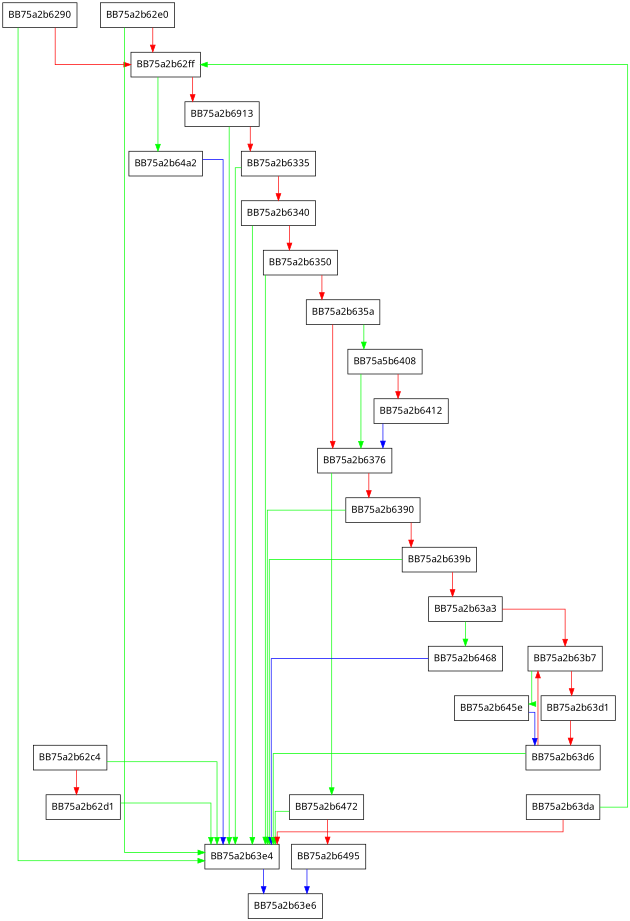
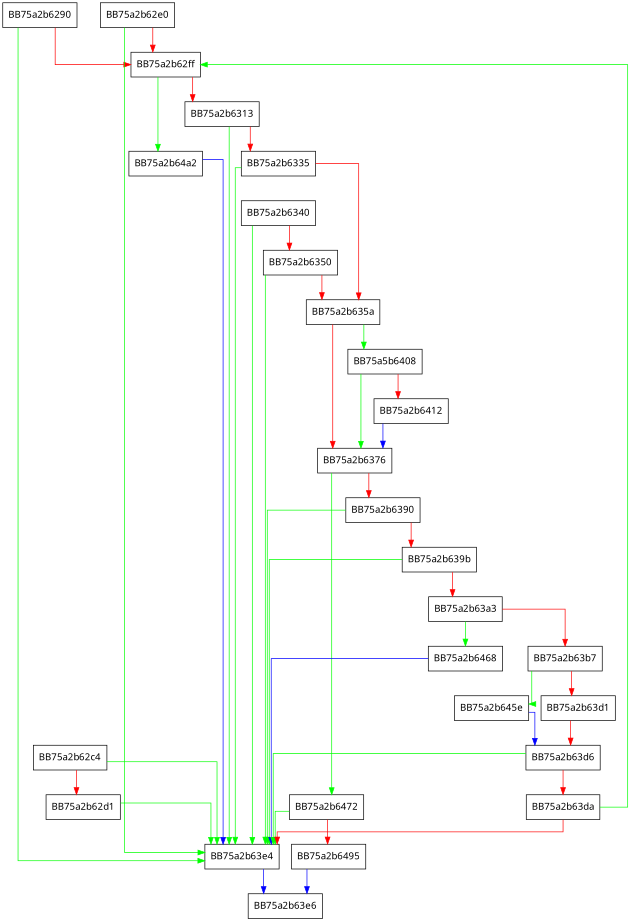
node "BB75a2b6913": label "BB75a2b6913" -> "BB75a2b6313"
edge "BB75a2b6335" -> "BB75a2b6340": now "BB75a2b6335" -> "BB75a2b635a"
edge "BB75a2b63d6" -> "BB75a2b63b7": now "BB75a2b63d6" -> "BB75a2b63da"
